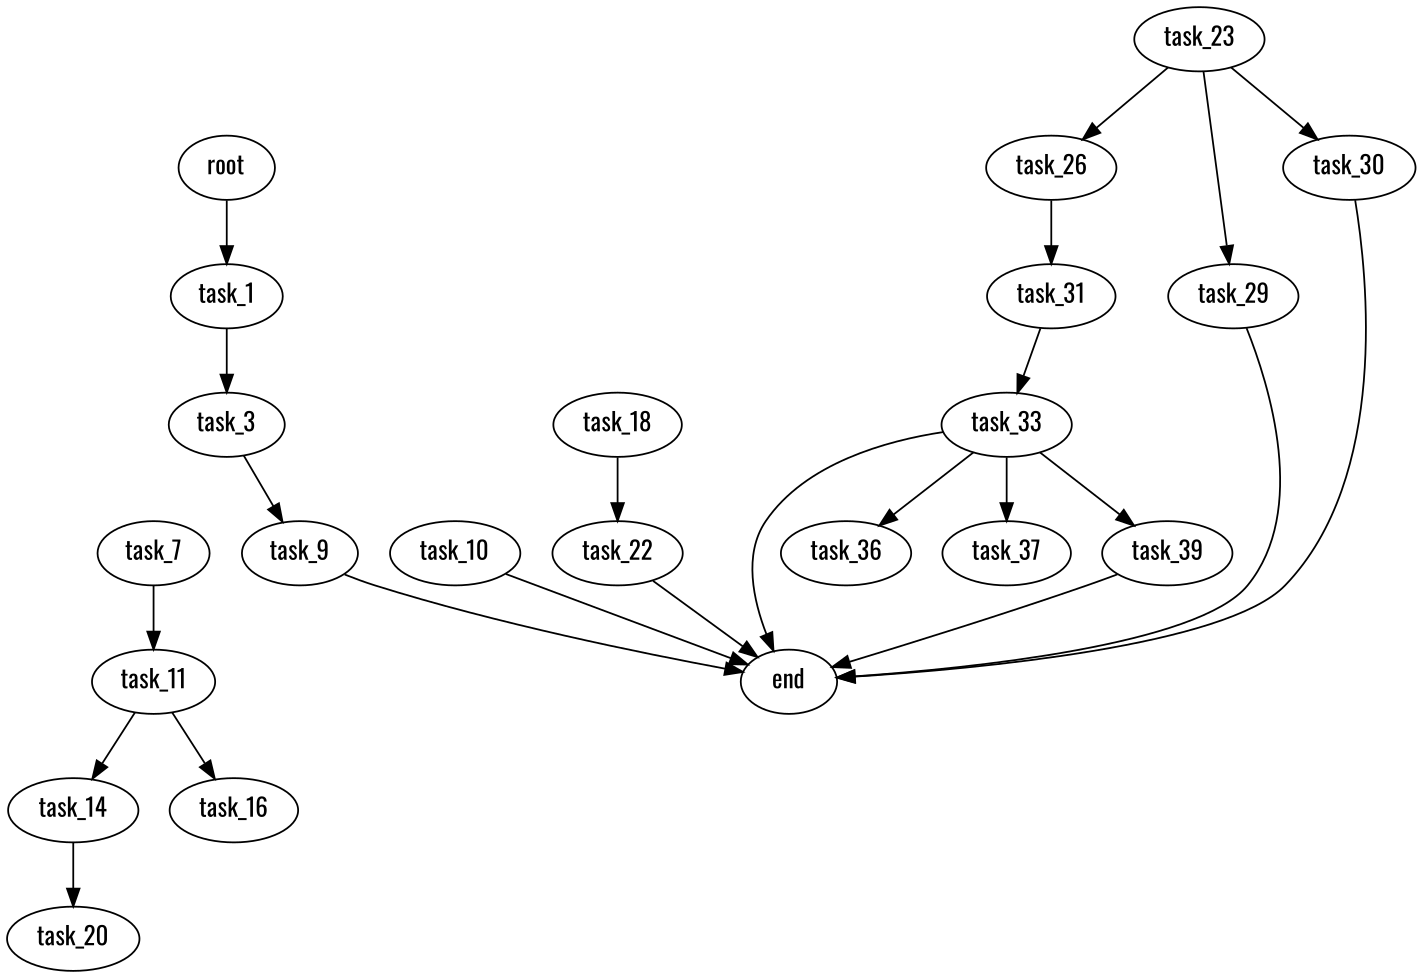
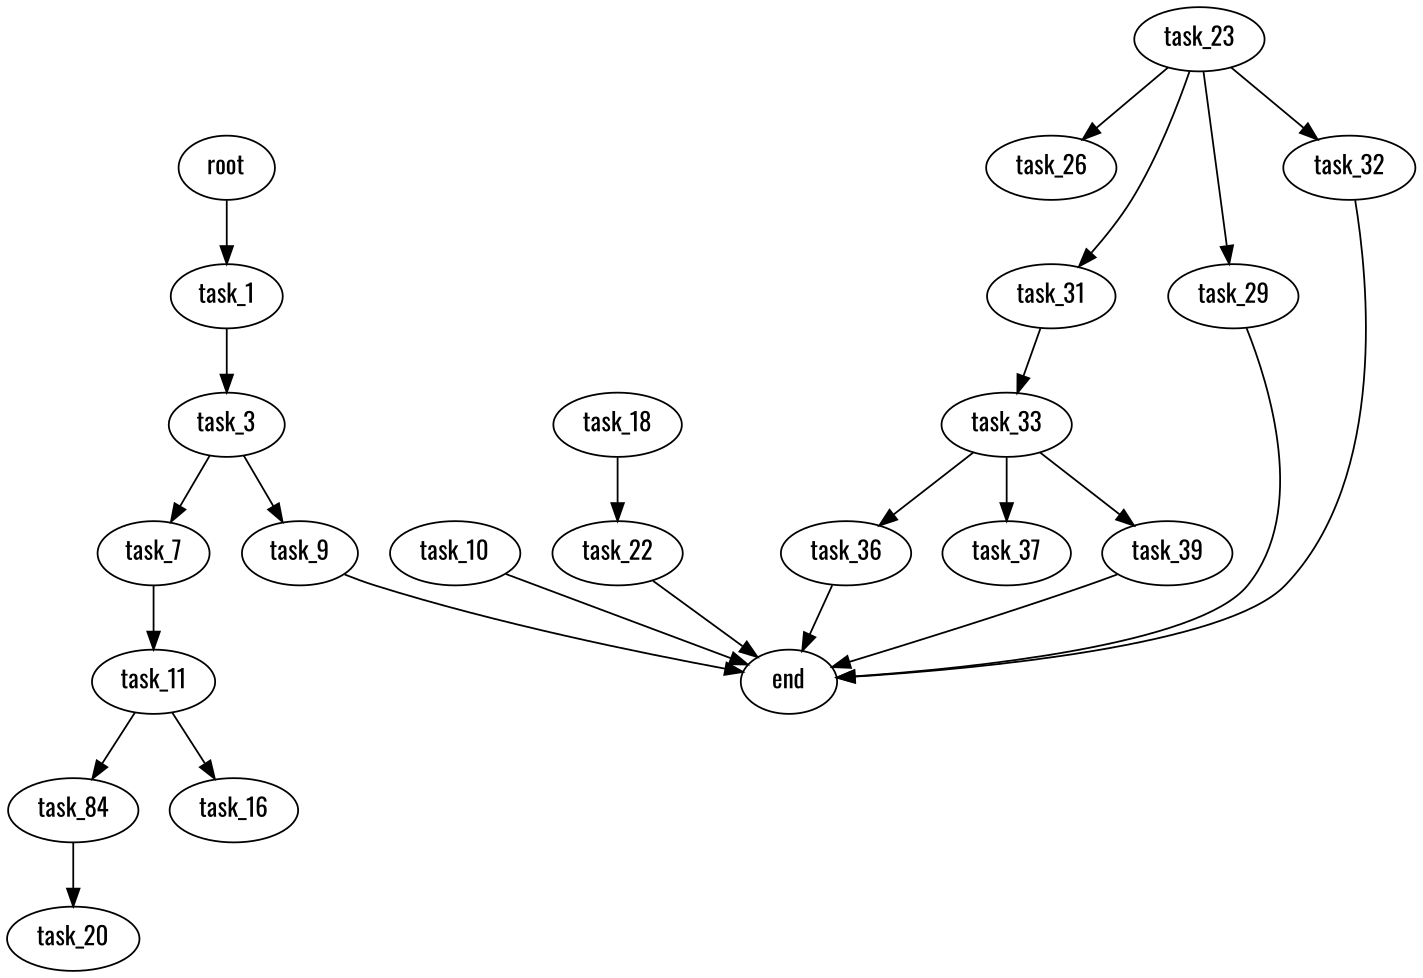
node "task_30": label "task_30" -> "task_32"
edge "task_26" -> "task_31": now "task_23" -> "task_31"
edge "task_3" -> "task_7": added
edge "task_33" -> "end": now "task_36" -> "end"
node "task_14": label "task_14" -> "task_84"
